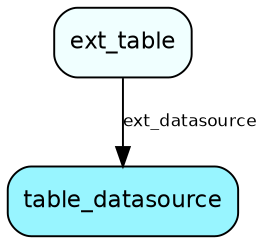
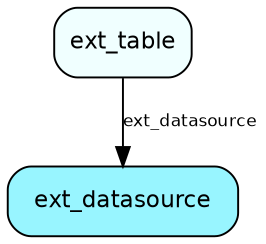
node "table_datasource": label "table_datasource" -> "ext_datasource"
